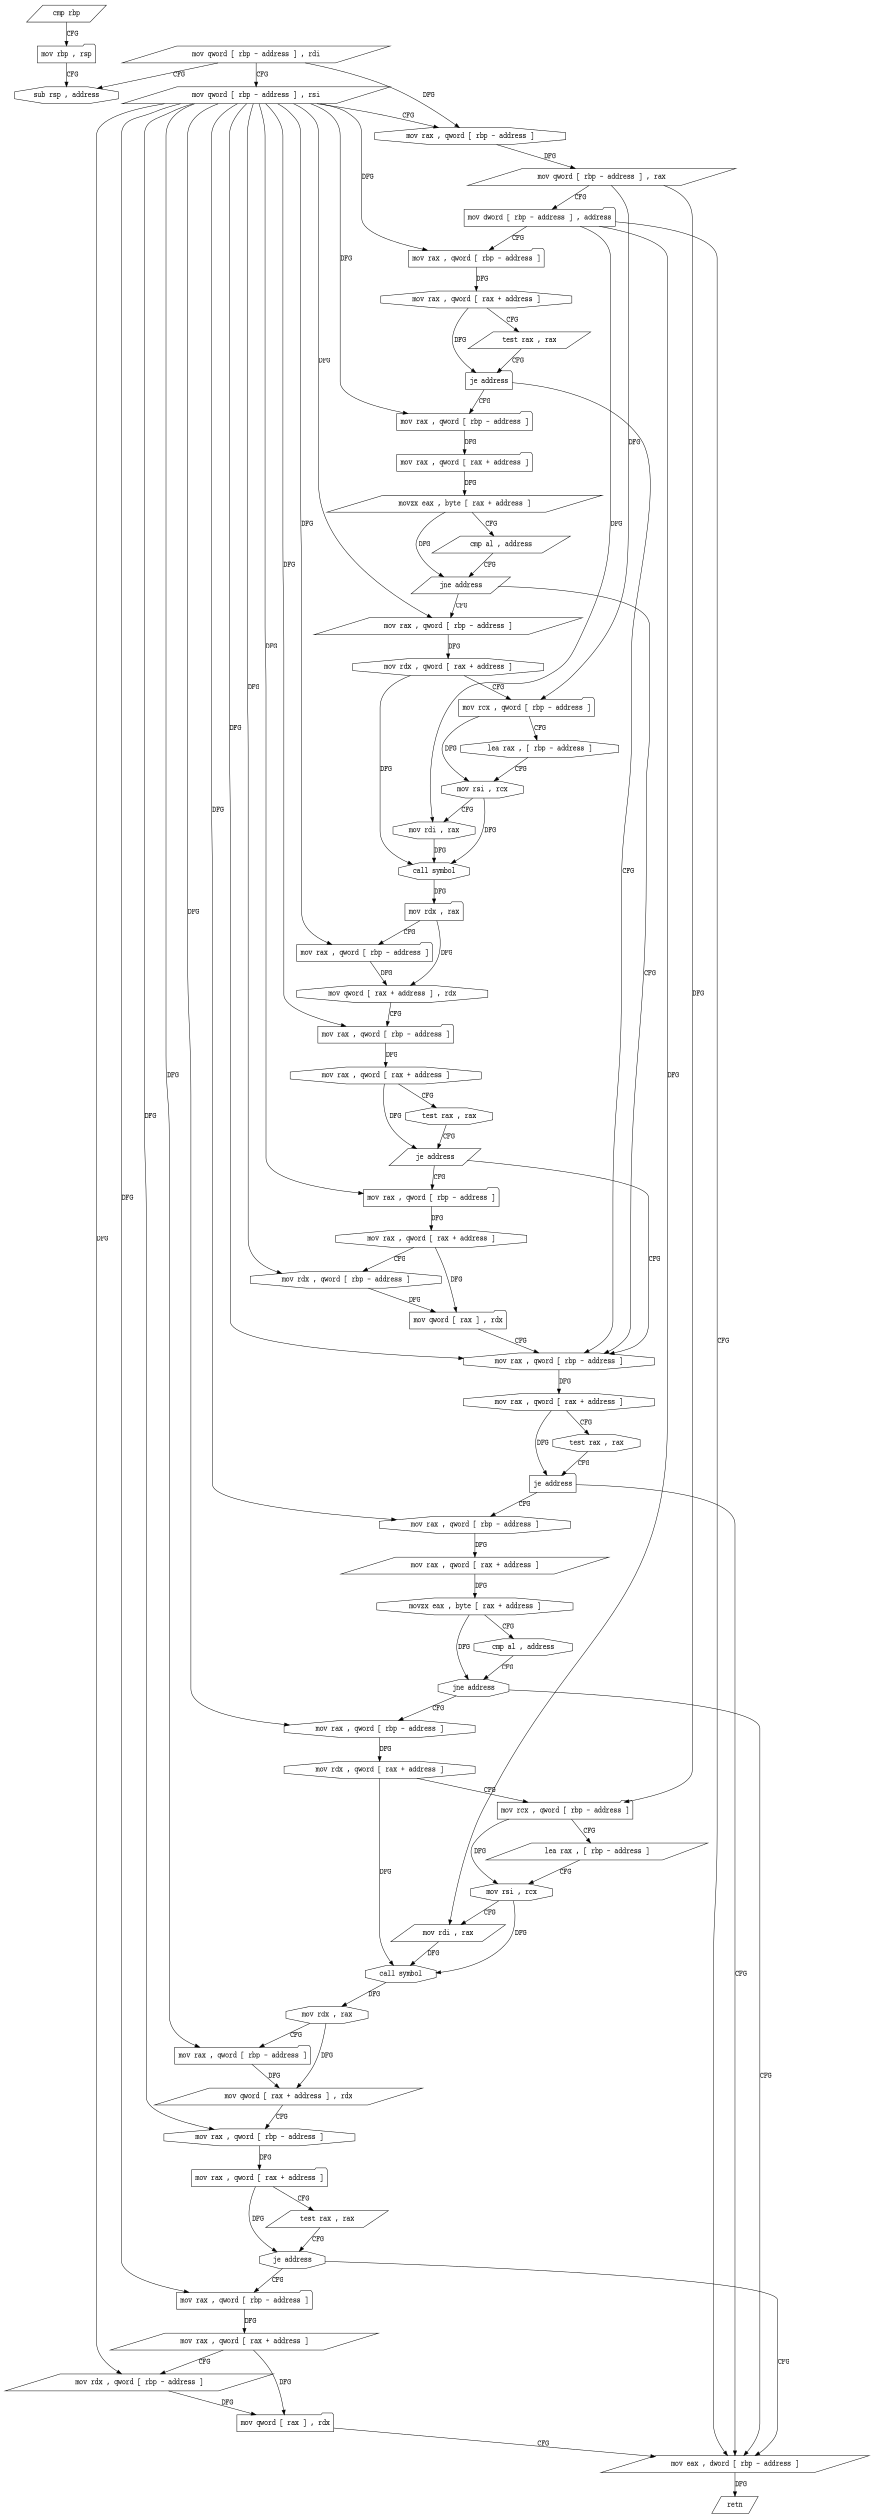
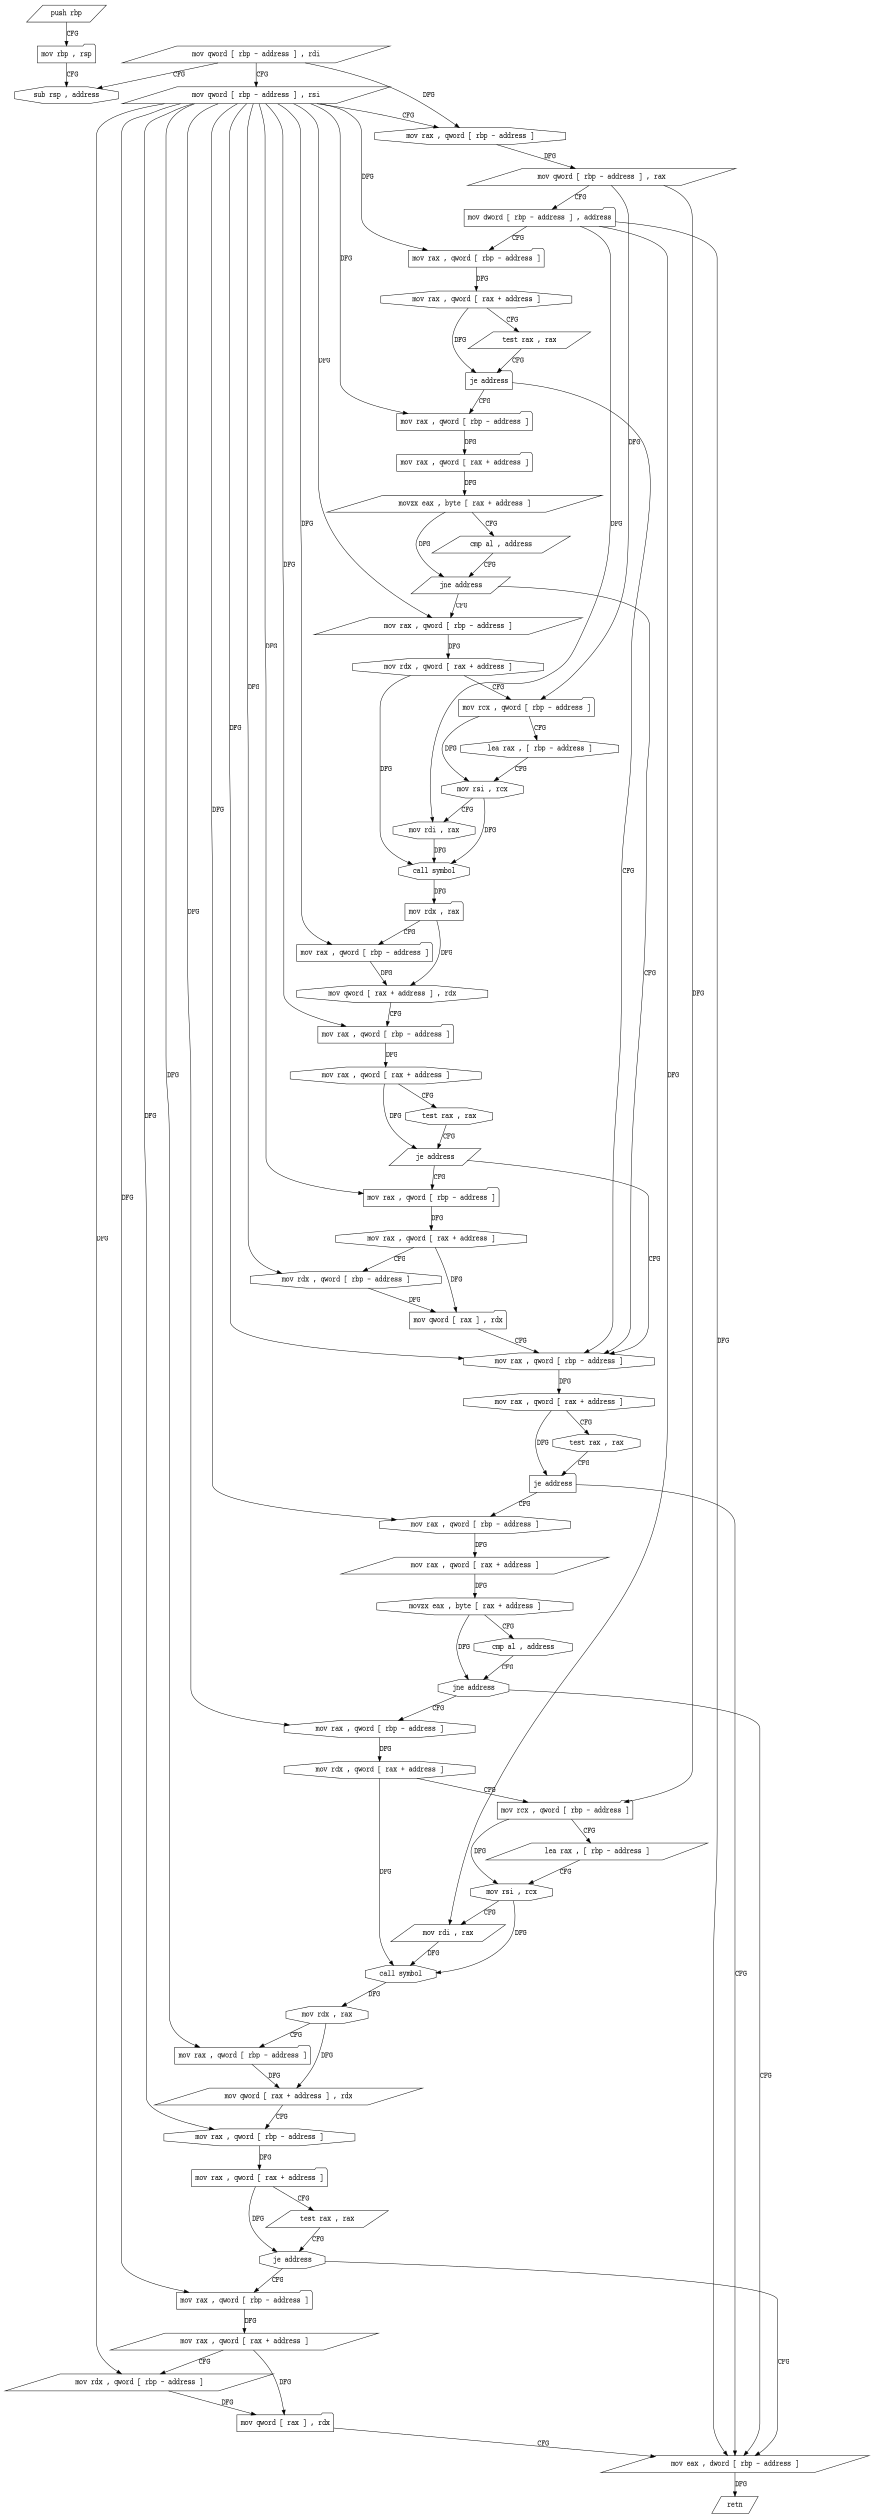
node "cmp rbp": label "cmp rbp" -> "push rbp"
edge "mov dword [ rbp - address ] , address" -> "mov eax , dword [ rbp - address ]": label "CFG" -> "DFG"
